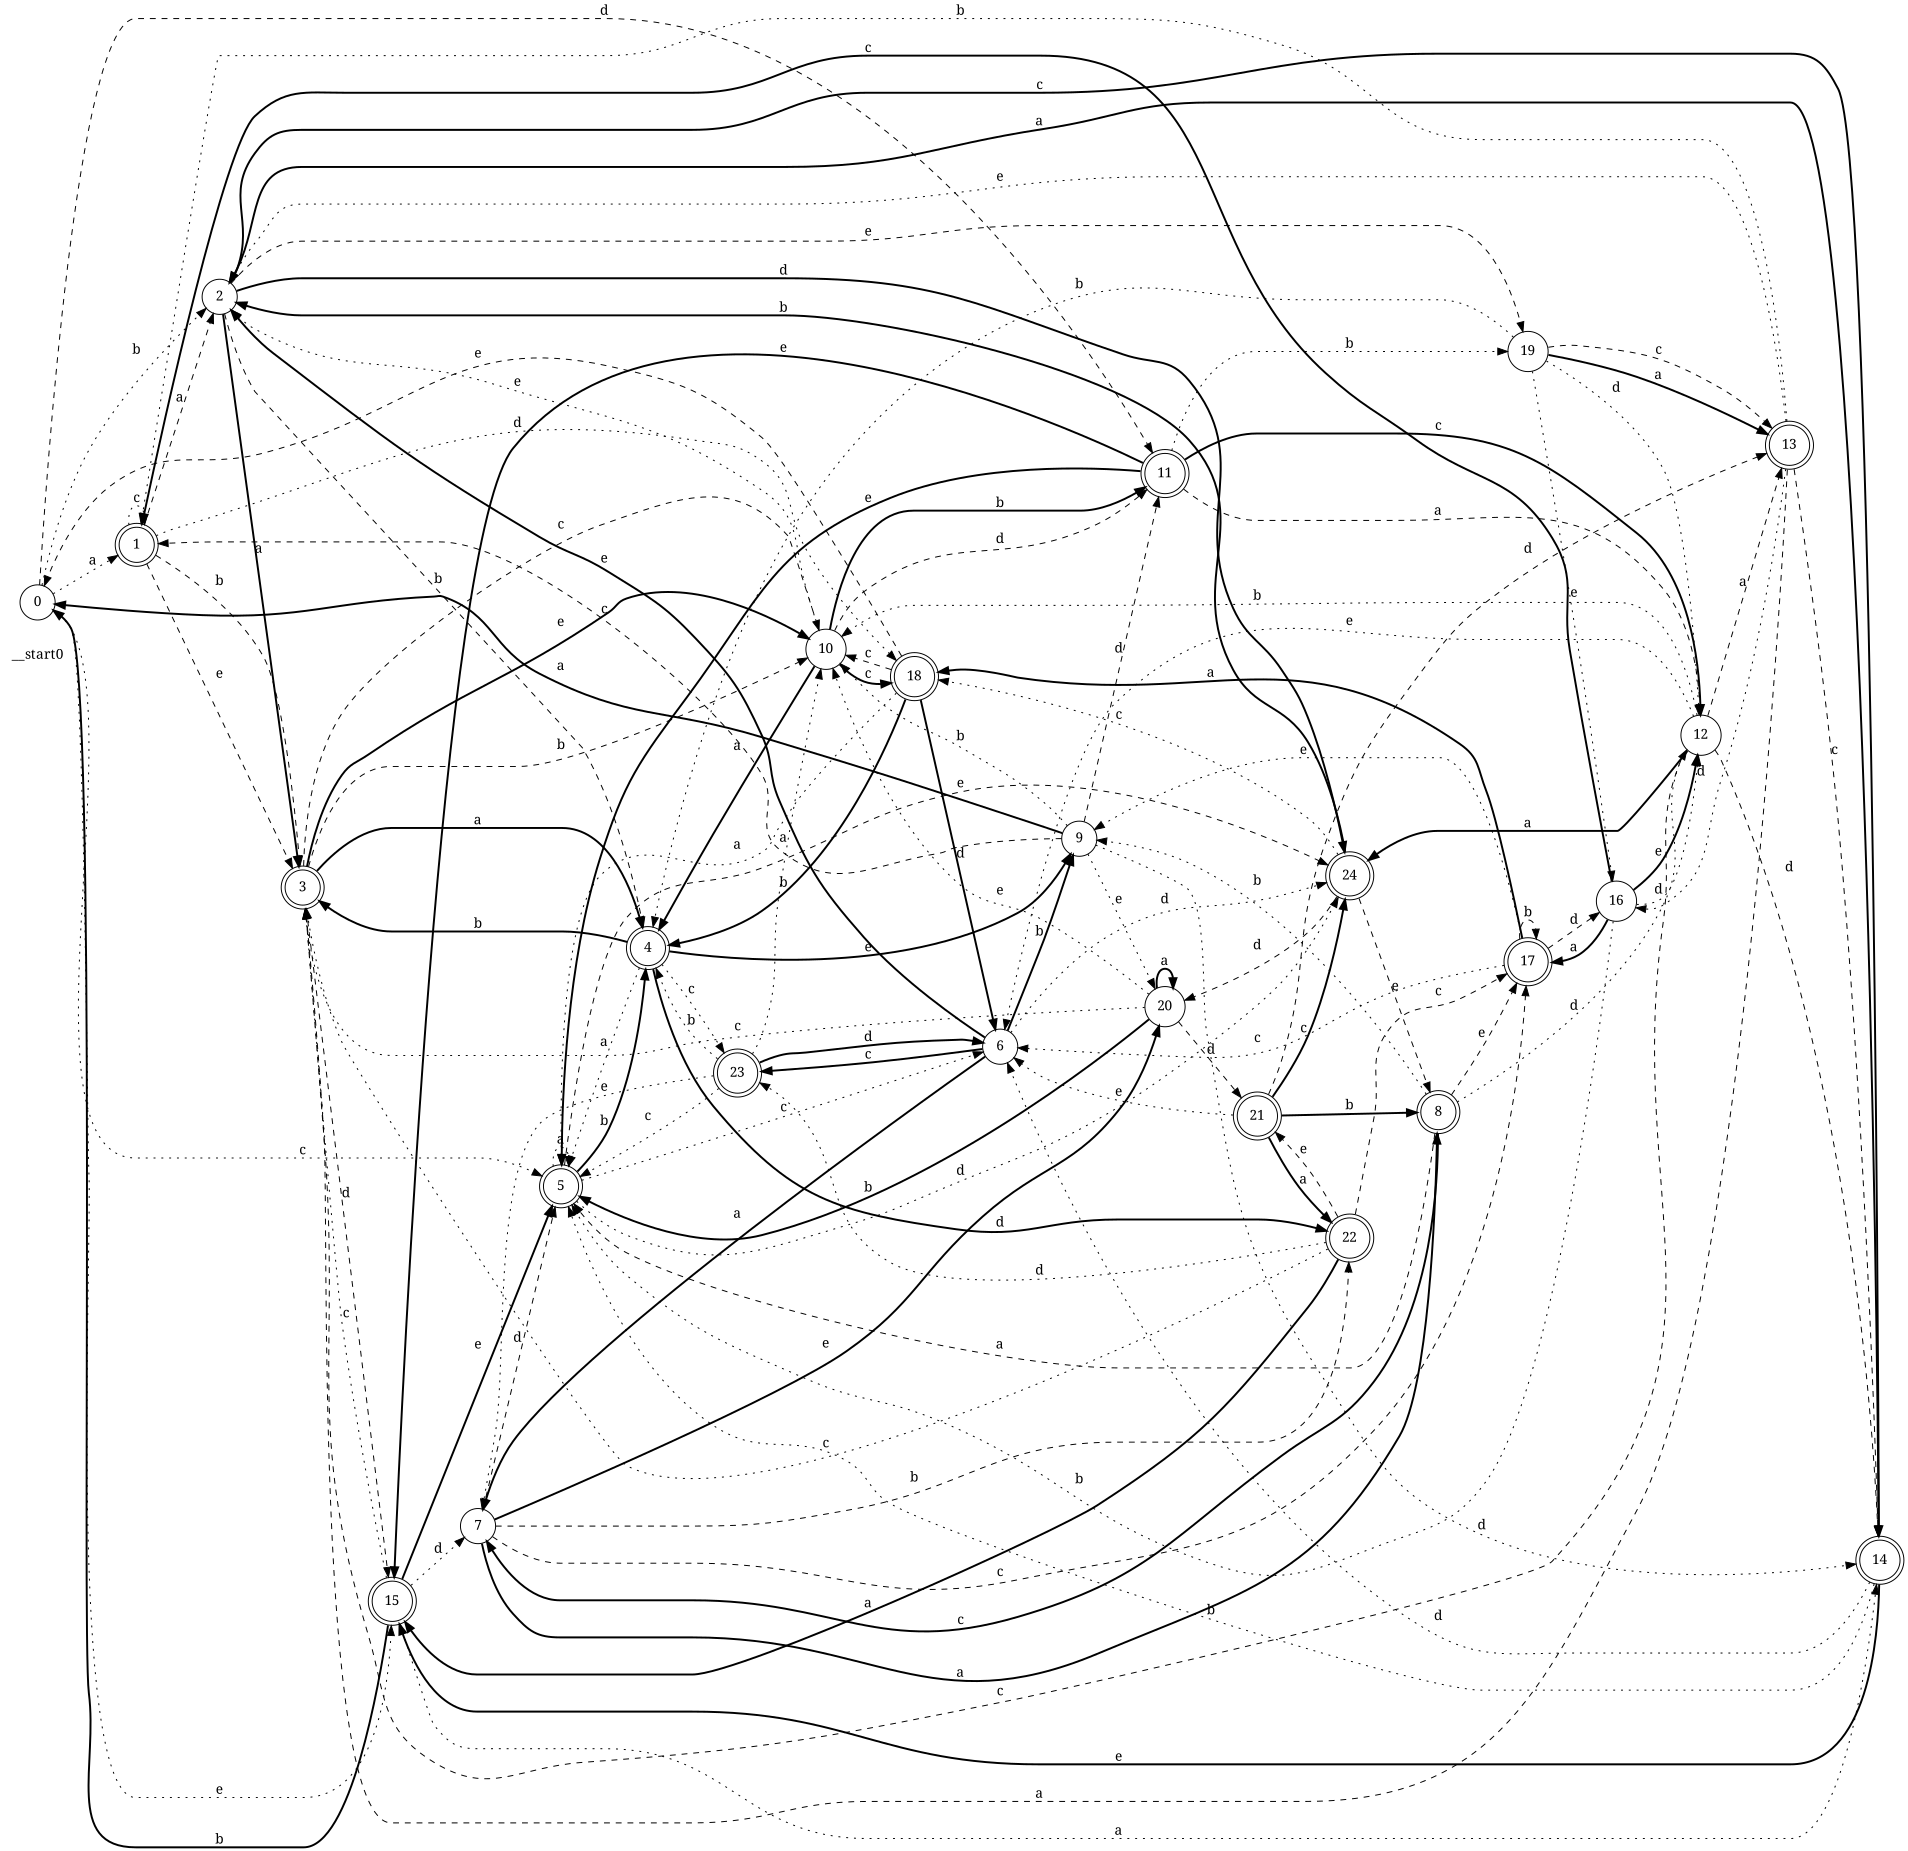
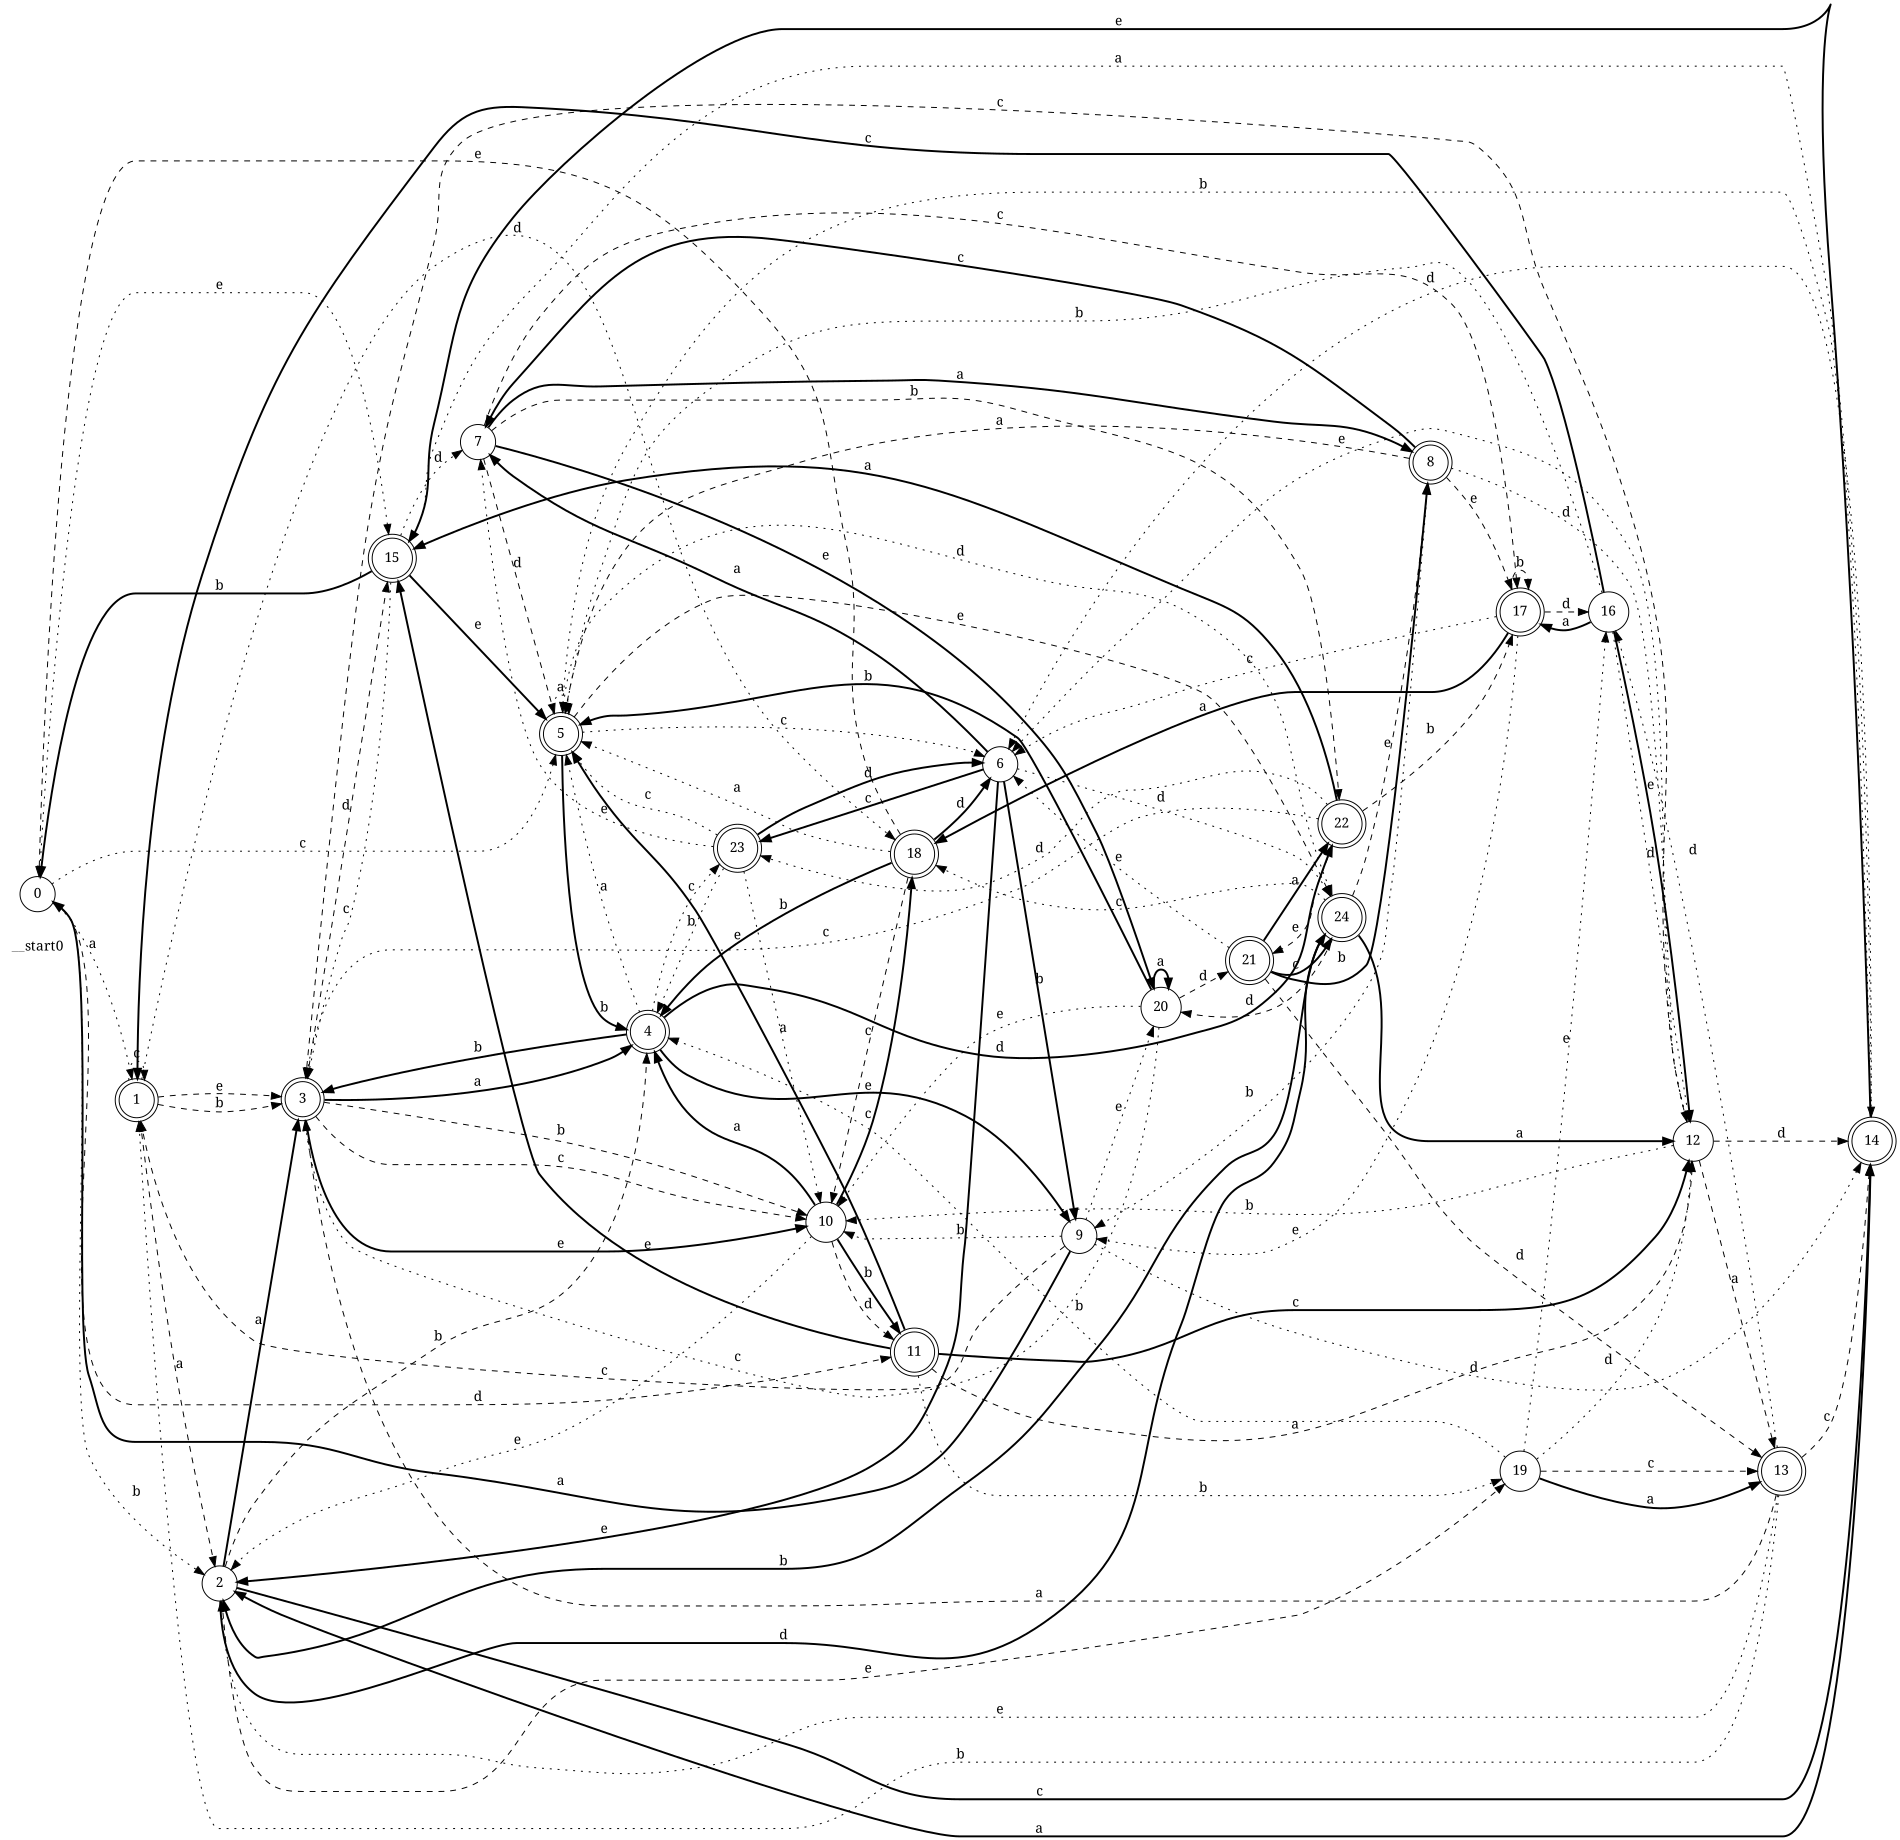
edge "9" -> "11": removed, label "d"
edge "12" -> "24": reversed
edge "22" -> "17": label "c" -> "b"
